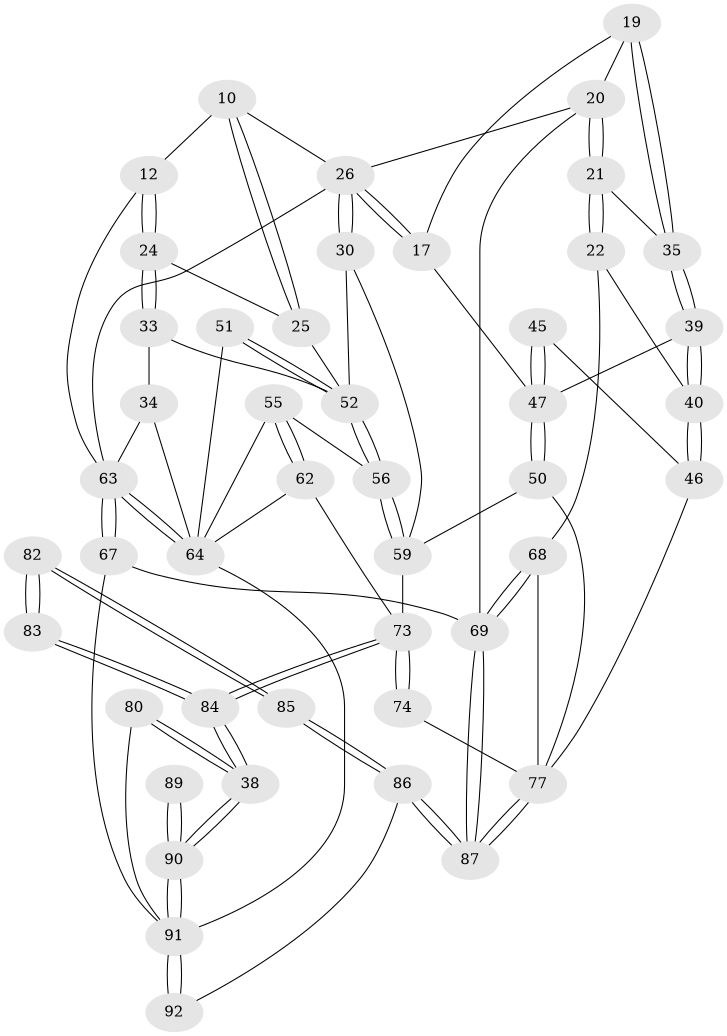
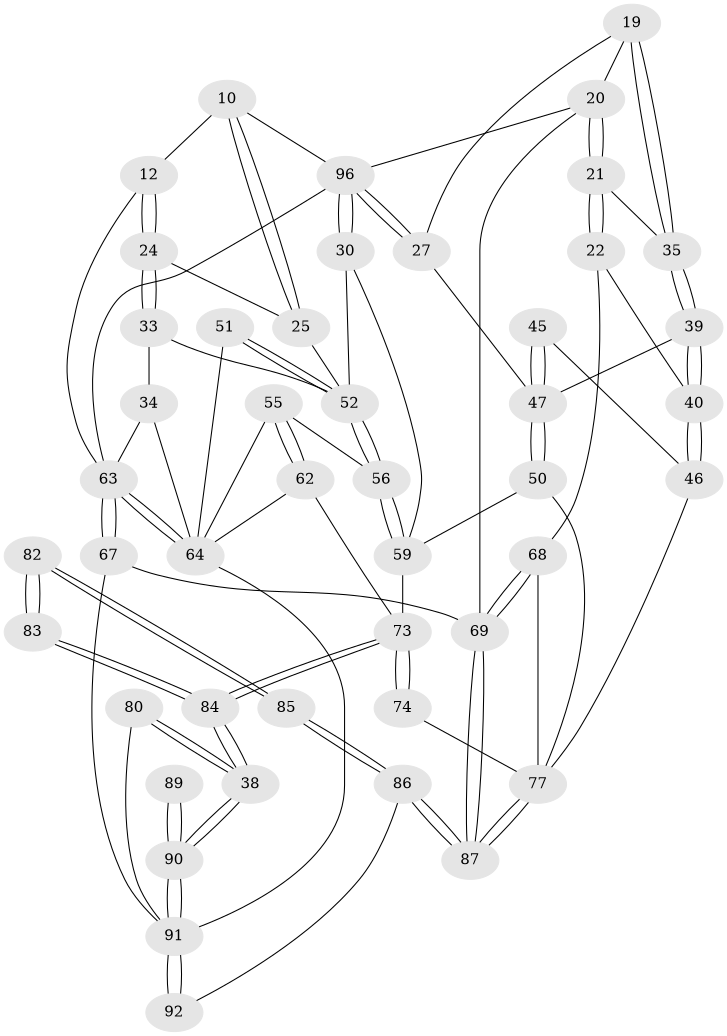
node "26": label "26" -> "96"
node "17": label "17" -> "27"
